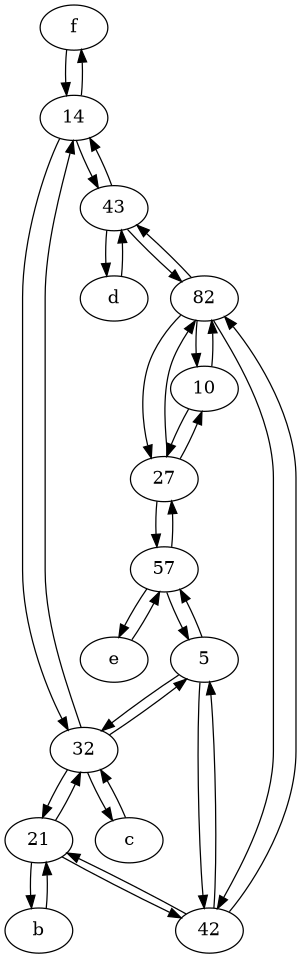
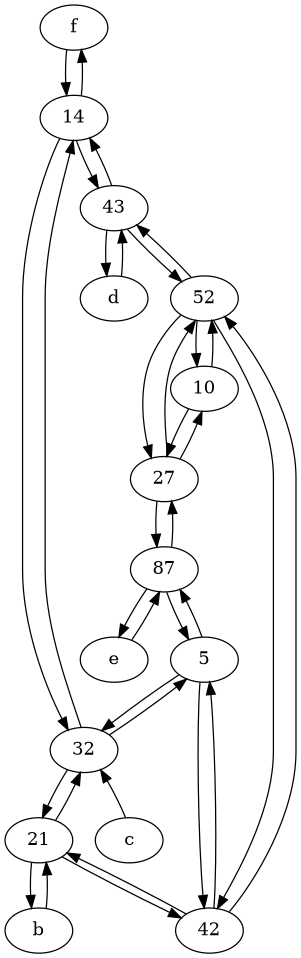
node "82": label "82" -> "52"
node "57": label "57" -> "87"
edge "32" -> "c": removed
